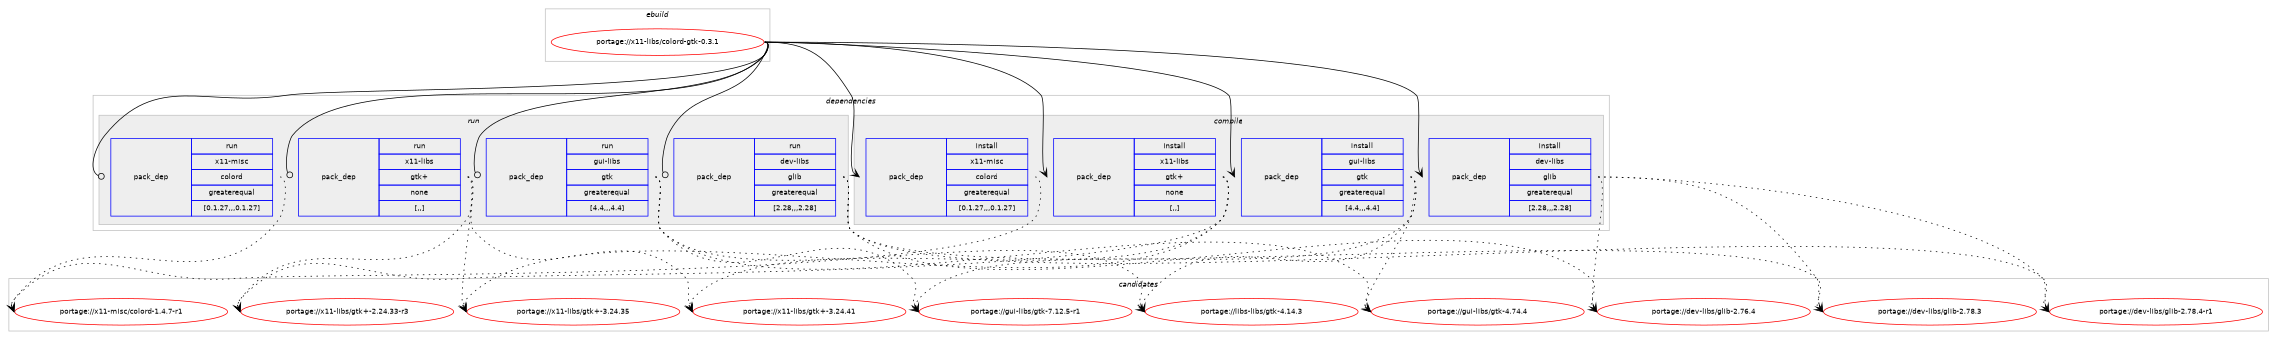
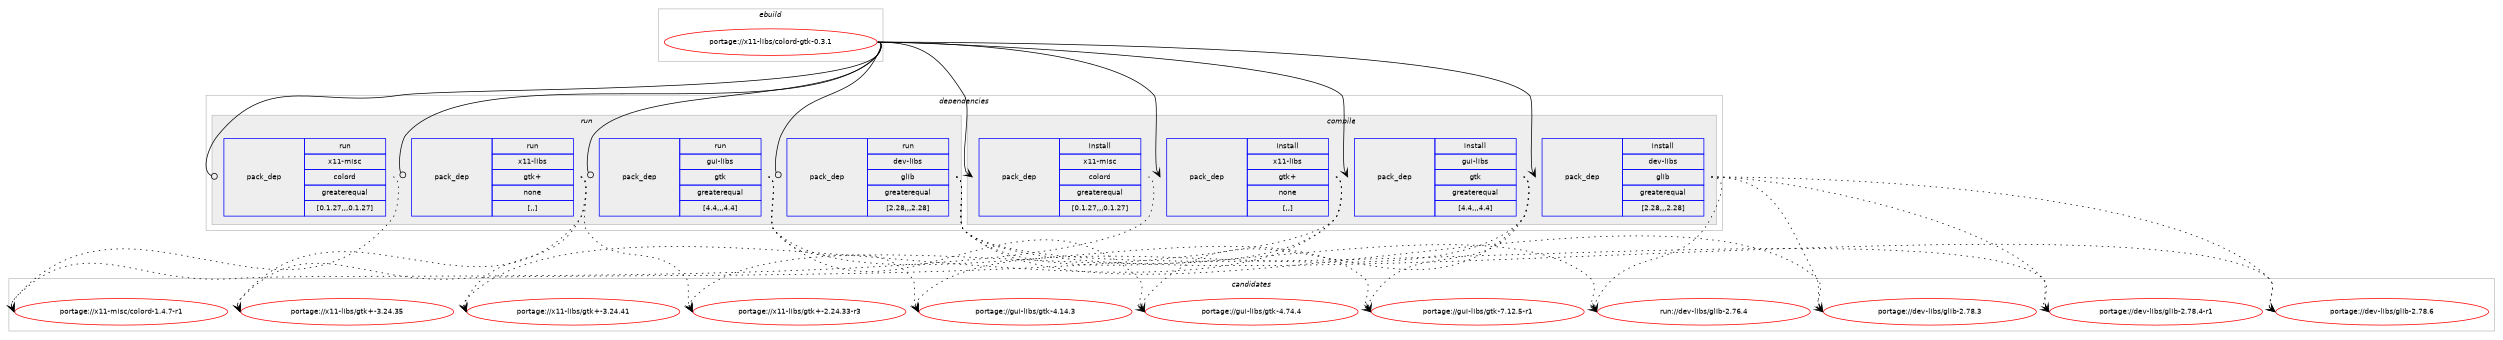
node "portage://libs-libs/gtk-4.14.3": label "portage://libs-libs/gtk-4.14.3" -> "portage://gui-libs/gtk-4.14.3"
node "portage://dev-libs/glib-2.76.4": label "portage://dev-libs/glib-2.76.4" -> "run://dev-libs/glib-2.76.4"
node "portage://dev-libs/glib-2.78.6": added
